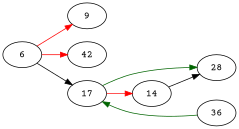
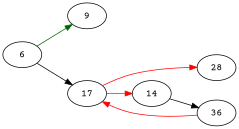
edge "6" -> "9": color red -> darkgreen
node "42": removed
edge "17" -> "28": color darkgreen -> red
edge "14" -> "28": now "14" -> "36"
edge "36" -> "17": color darkgreen -> red
